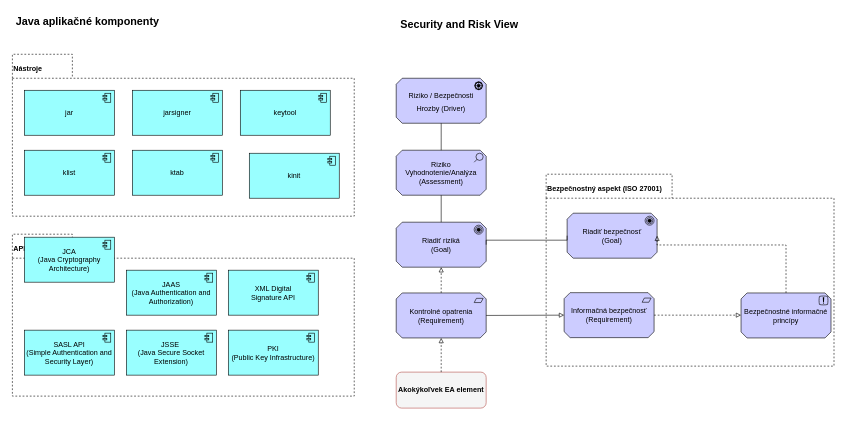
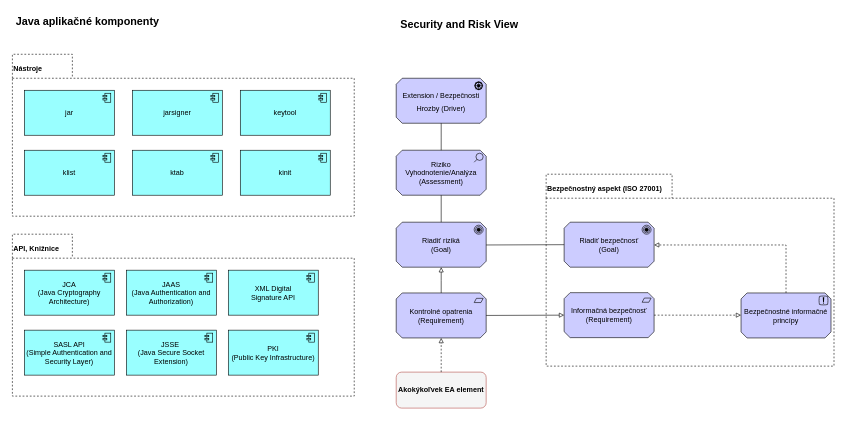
node "Riziko / Bezpečnosti Hrozby (Driver)": label "Riziko / Bezpečnosti Hrozby (Driver)" -> "Extension / Bezpečnosti Hrozby (Driver)"
node "kinit": moved (294, 176) -> (285, 173)
node "Riadiť bezpečnosť (Goal)": moved (612, 236) -> (609, 245)
node "JCA (Java Cryptography Architecture)": moved (69, 260) -> (69, 293)
edge "Kontrolné opatrenia (Requirement)" -> "Riadiť riziká (Goal)": style dashed -> solid
